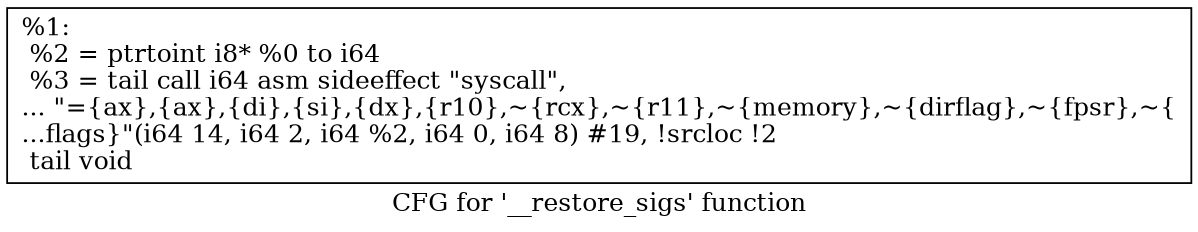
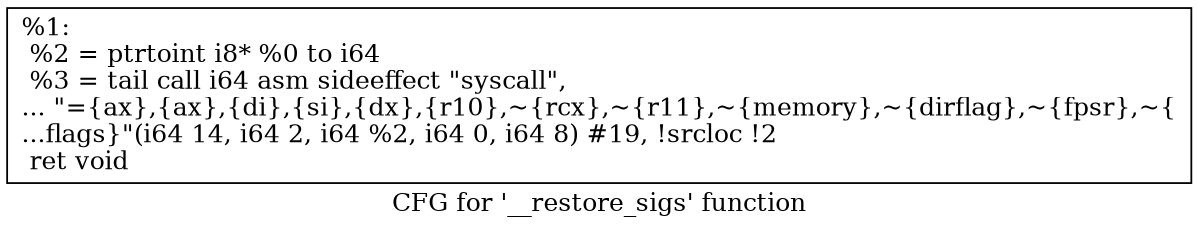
node "%1:": text "tail void" -> "ret void"
